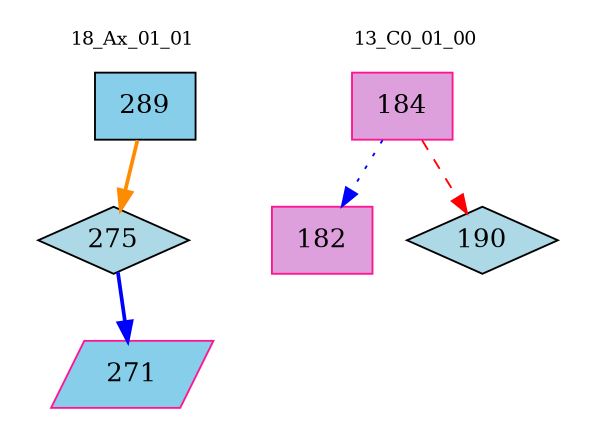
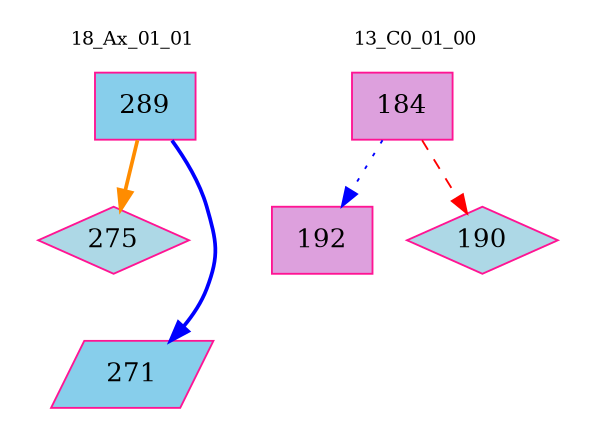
node "289": color black -> deeppink
node "275": color black -> deeppink
node "182": label "182" -> "192"
node "190": color black -> deeppink
edge "275" -> "271": now "289" -> "271"
